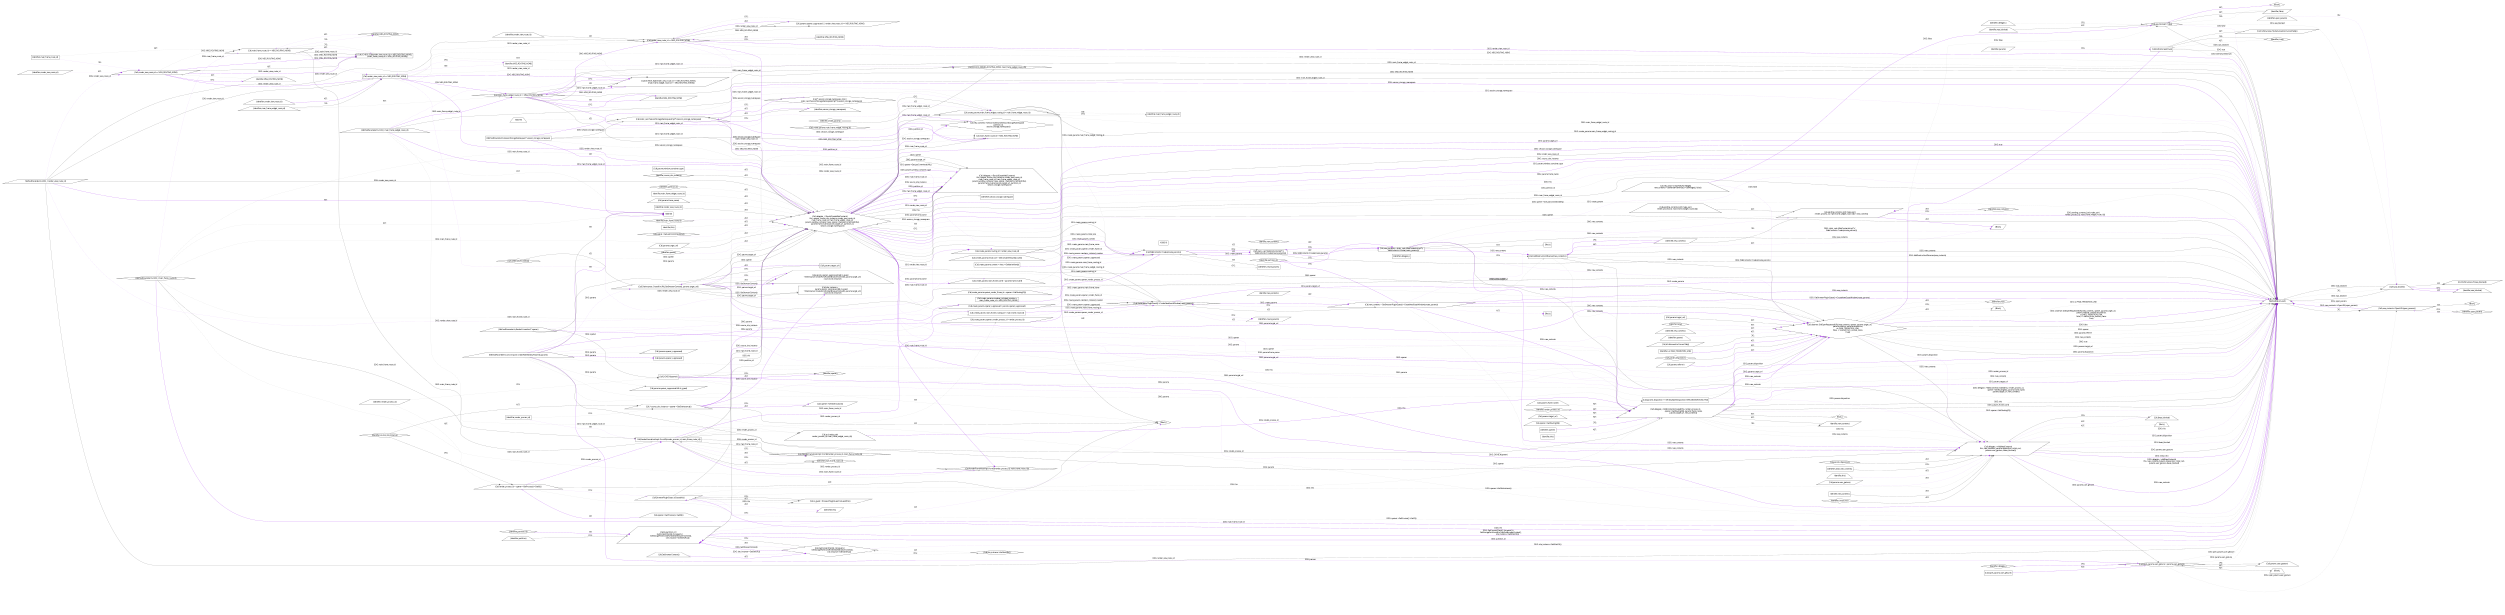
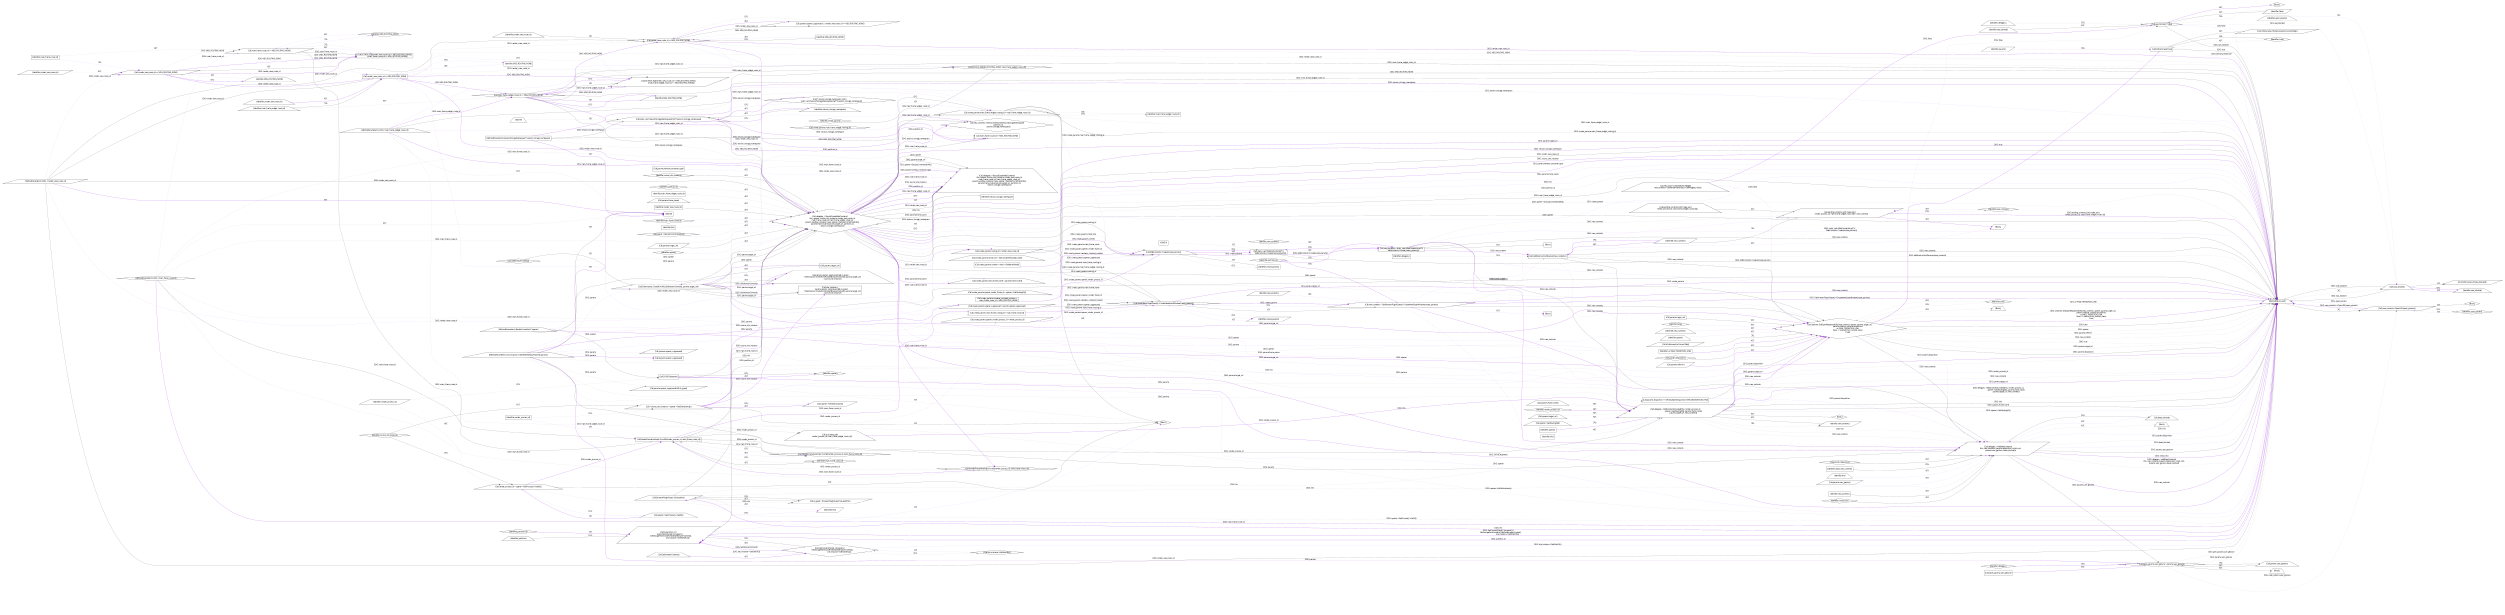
edge "(Call,render_process_id = opener->GetProcess()->GetID())" -> "(Call,BrowserPluginGuest::IsGuest(this))": now "(Call,render_process_id = opener->GetProcess()->GetID())" -> "(Call,opener->GetProcess()->GetID())"
